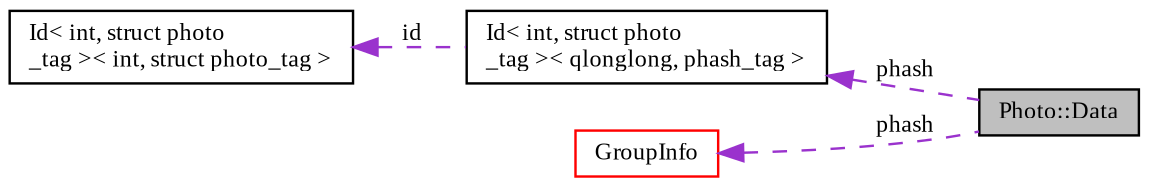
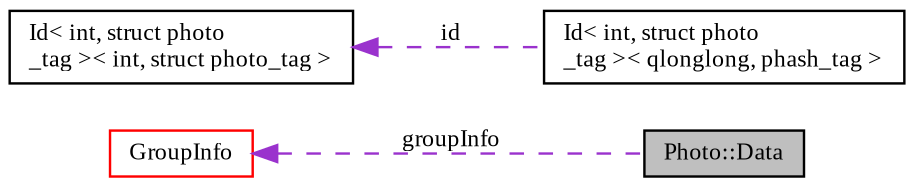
edge "Photo::Data" -> "Id< int, struct photo _tag >< qlonglong, phash_tag >": removed, label "phash"
edge "Photo::Data" -> "GroupInfo": label " phash" -> " groupInfo"
